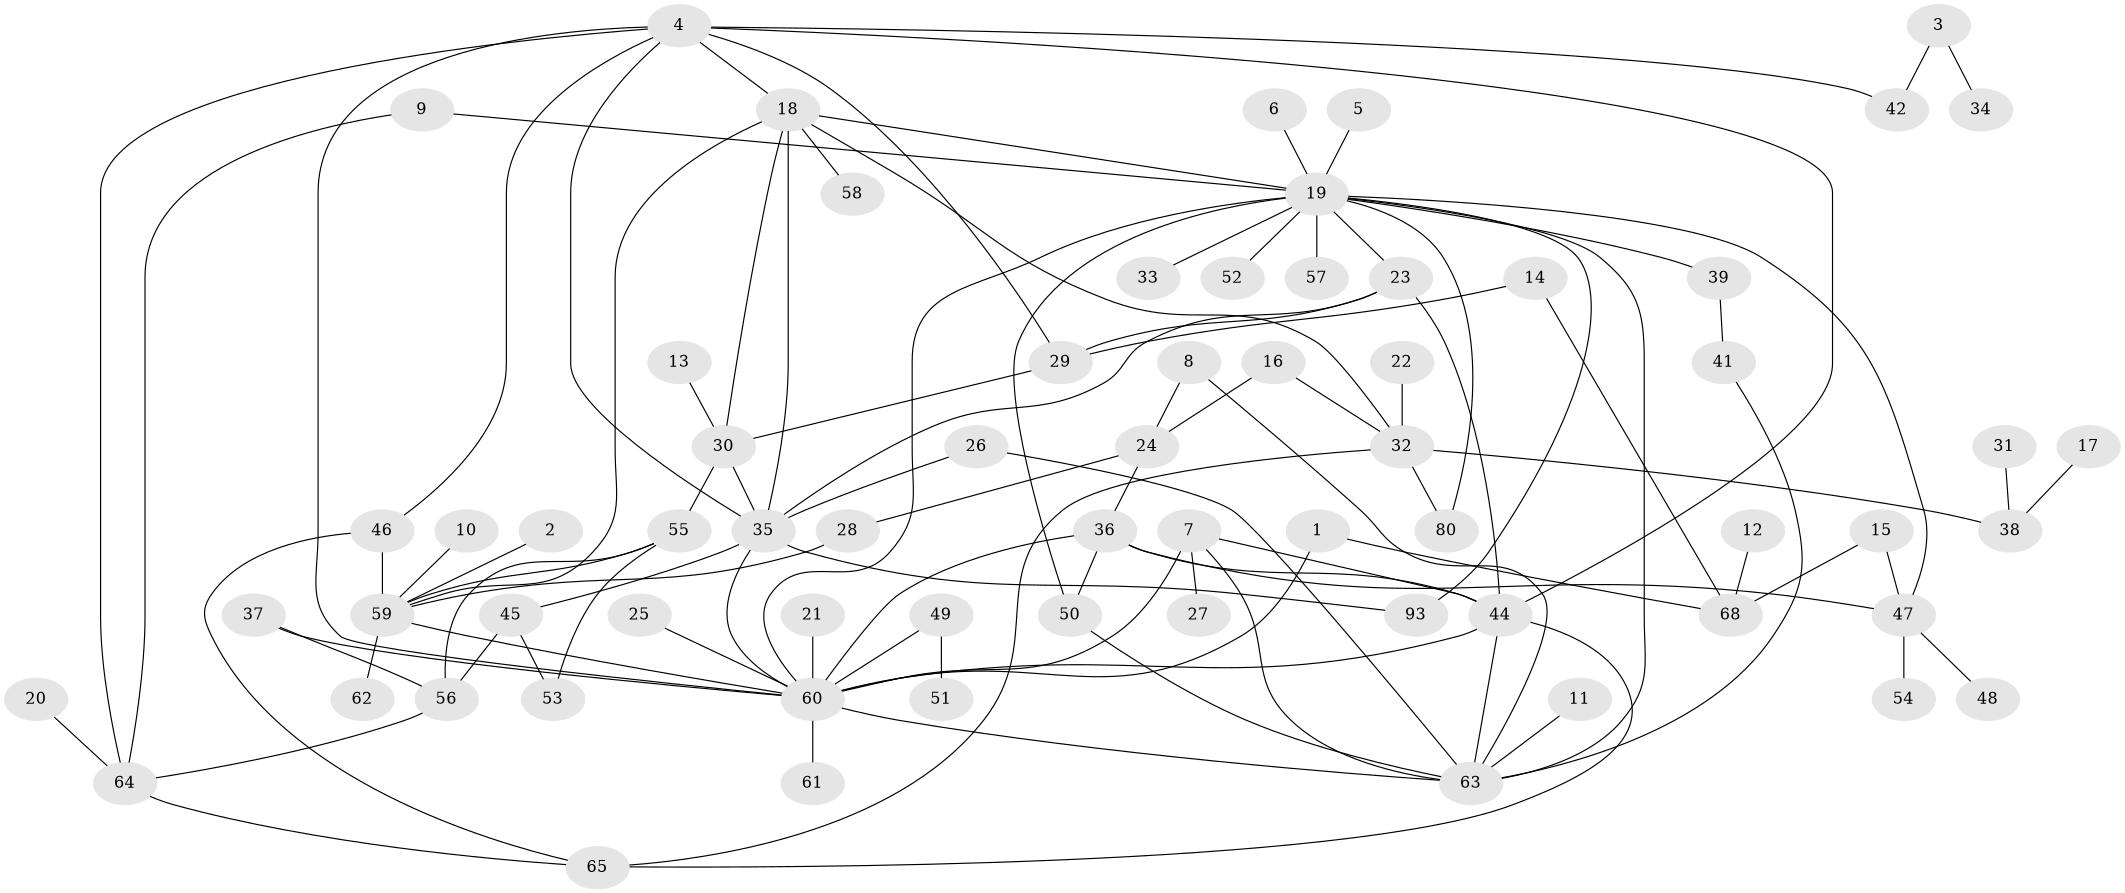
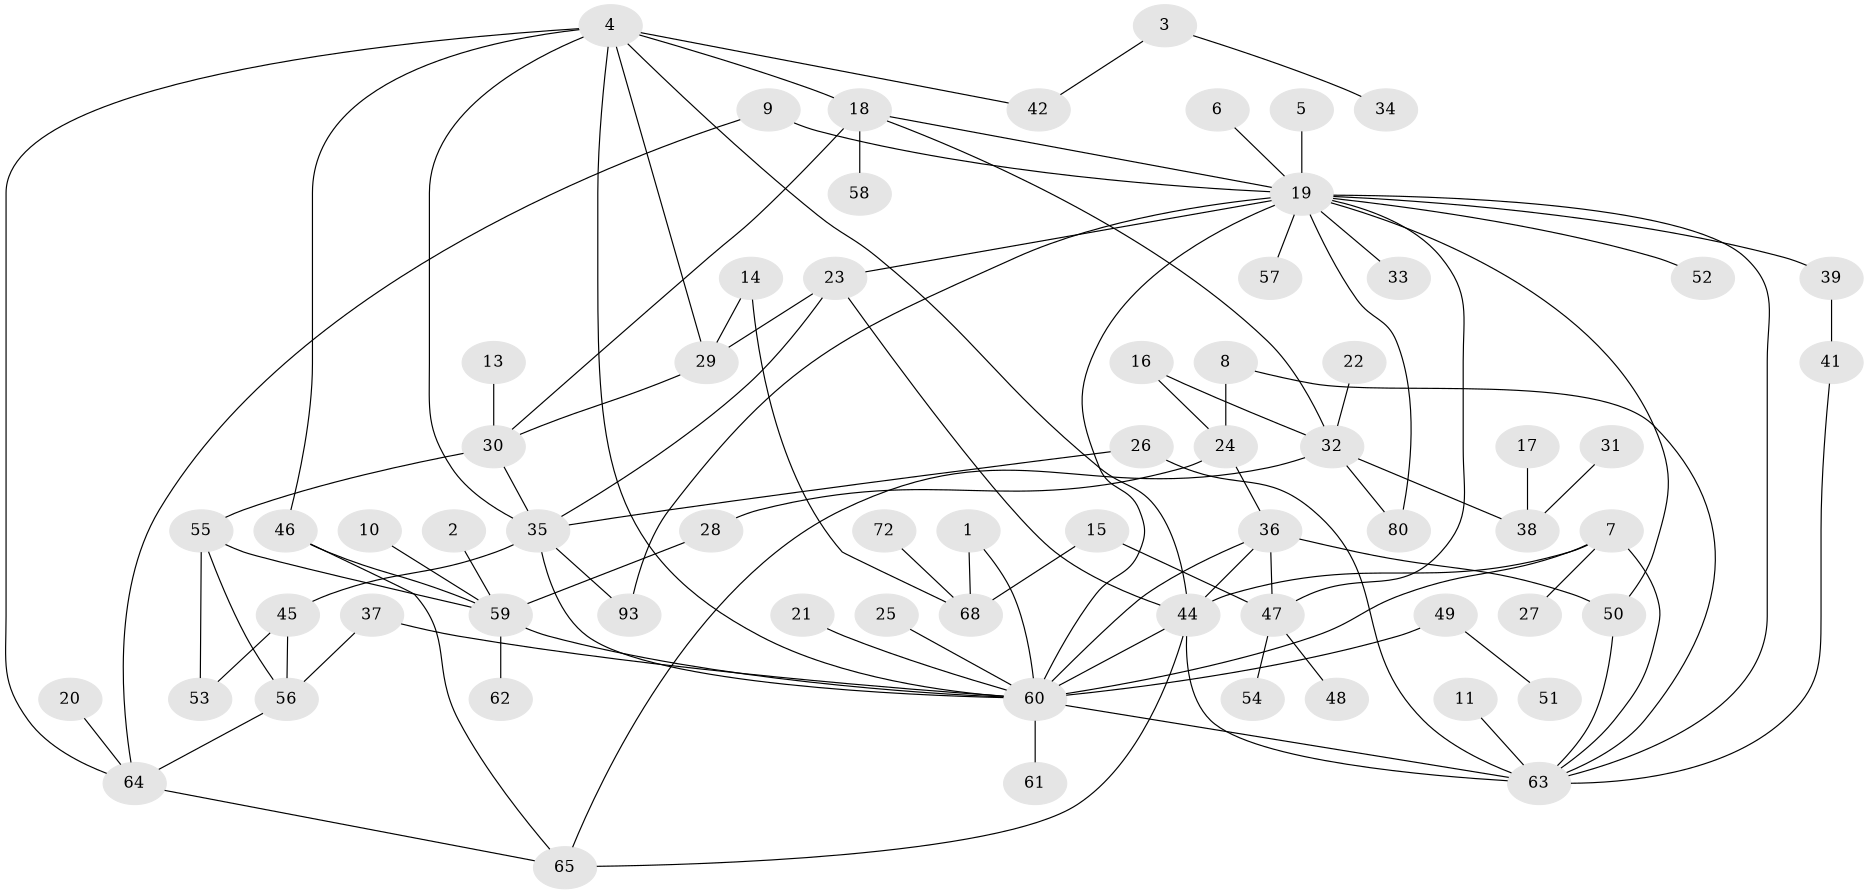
edge "18" -- "35": removed
edge "18" -- "59": removed
node "12": label "12" -> "72"
